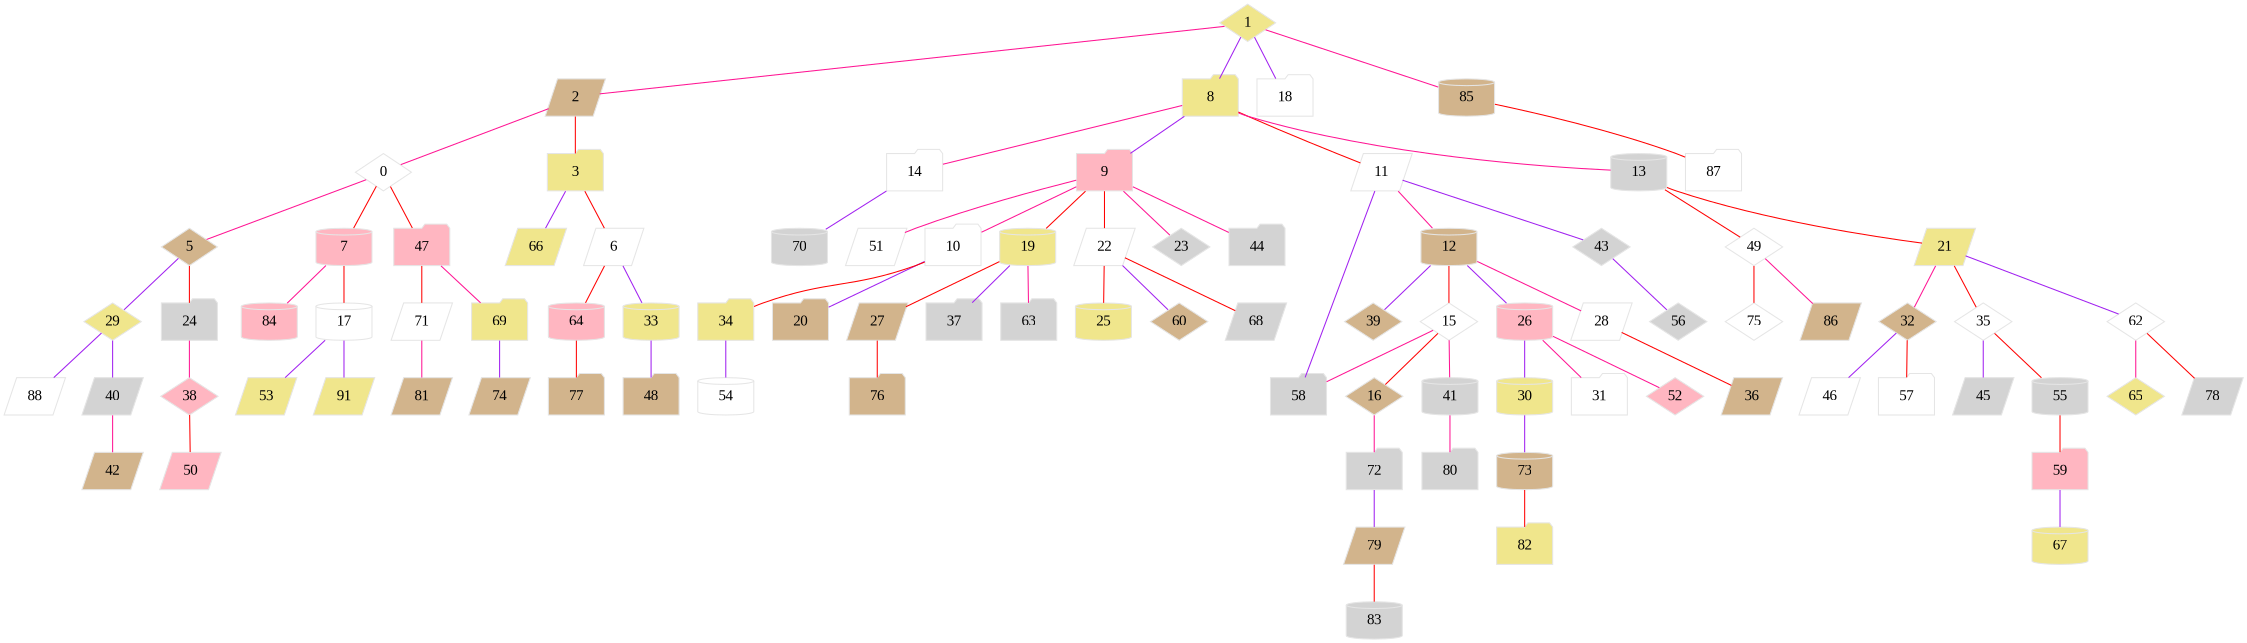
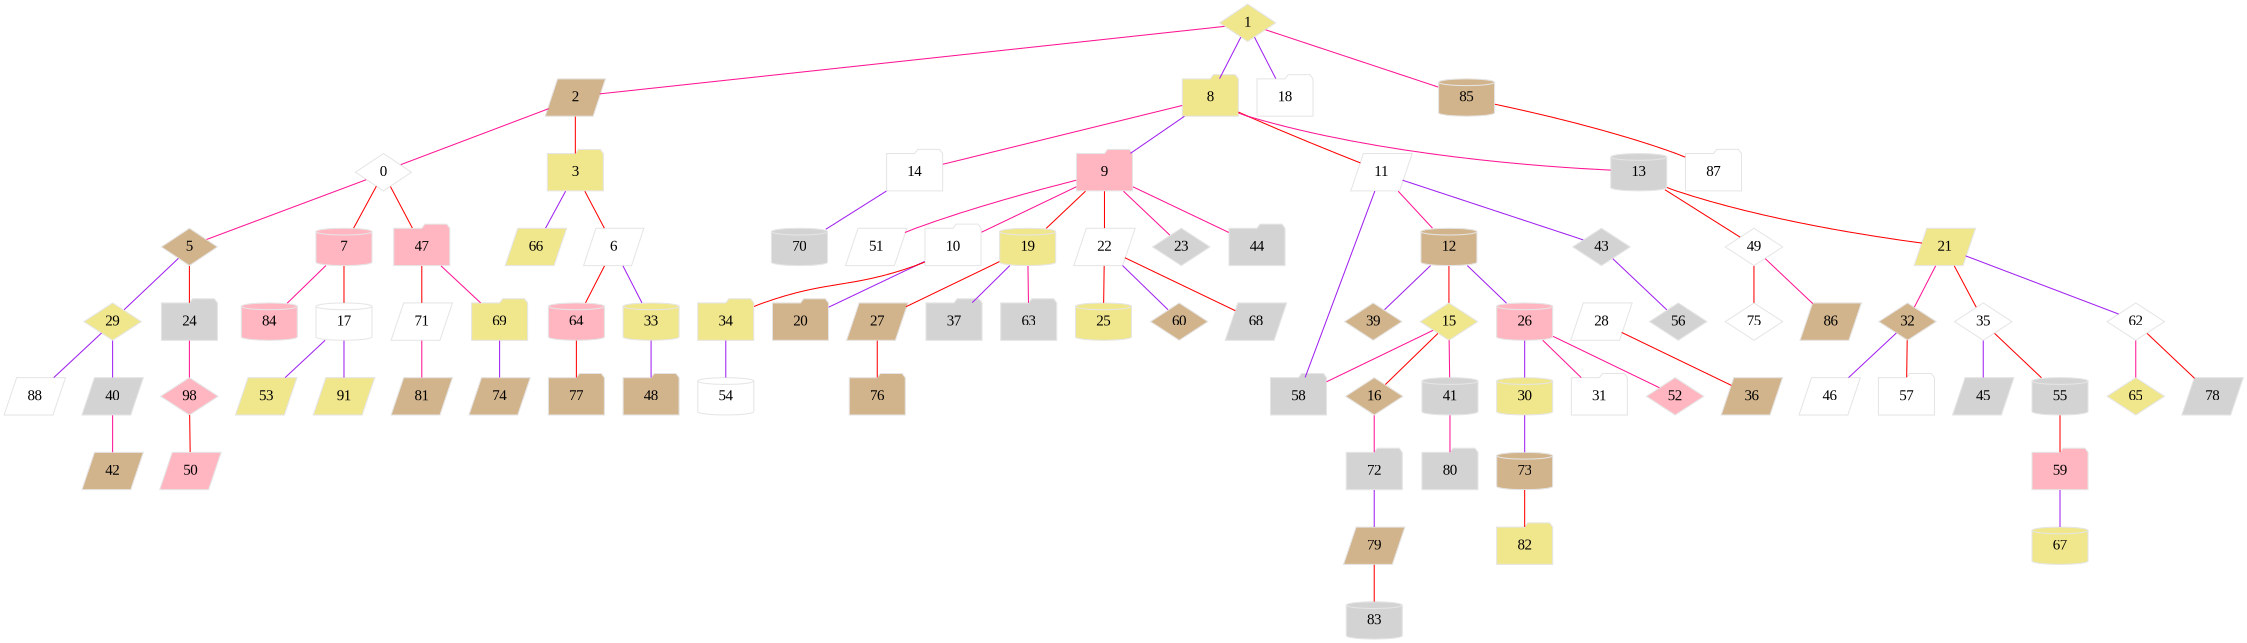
edge "12" -- "28": removed
node "15": fillcolor white -> khaki
node "38": label "38" -> "98"
